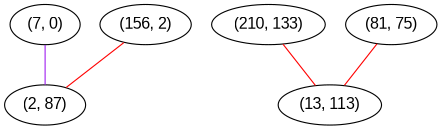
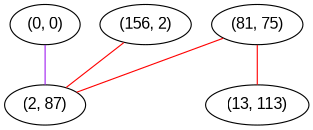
node "(7, 0)": label "(7, 0)" -> "(0, 0)"
node "(210, 133)": removed
edge "(81, 75)" -- "(2, 87)": added
